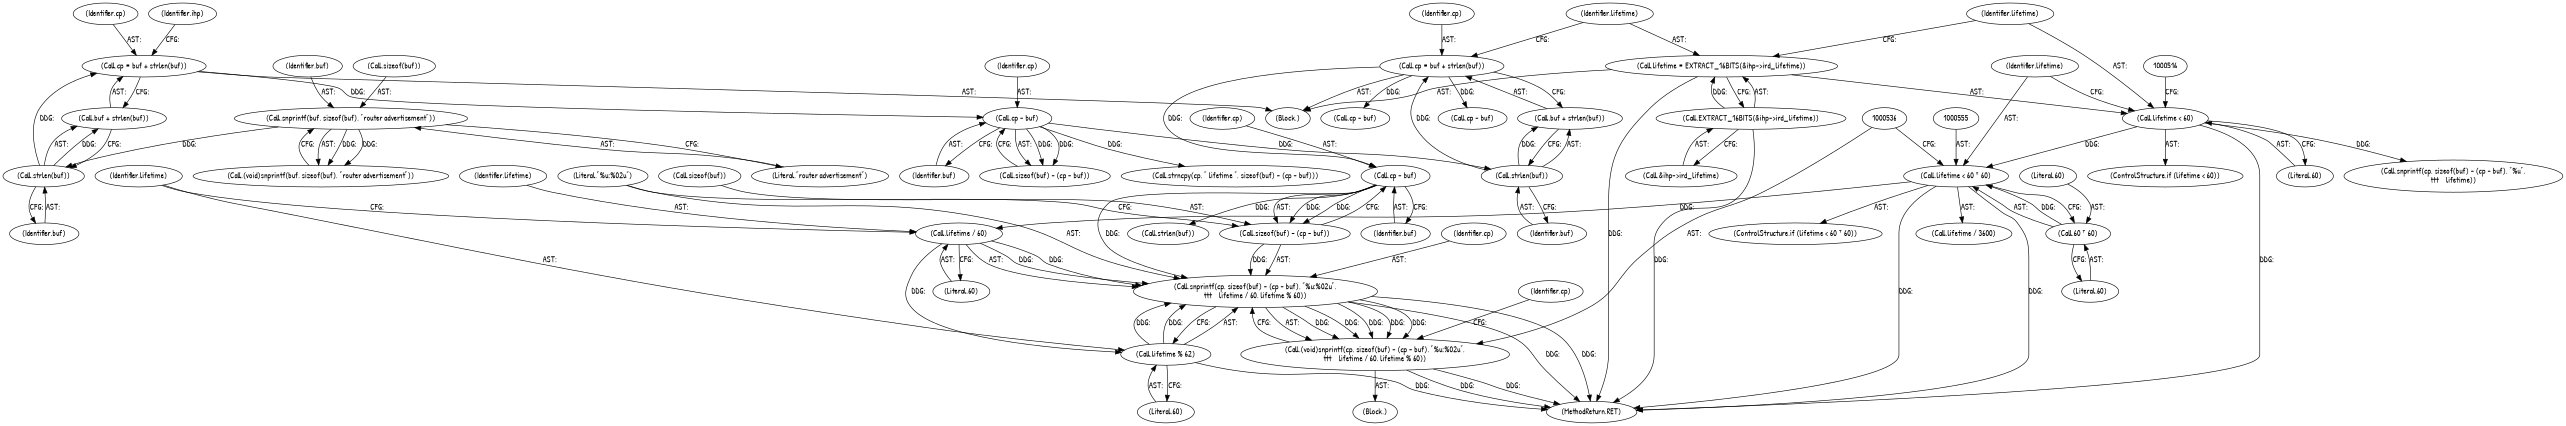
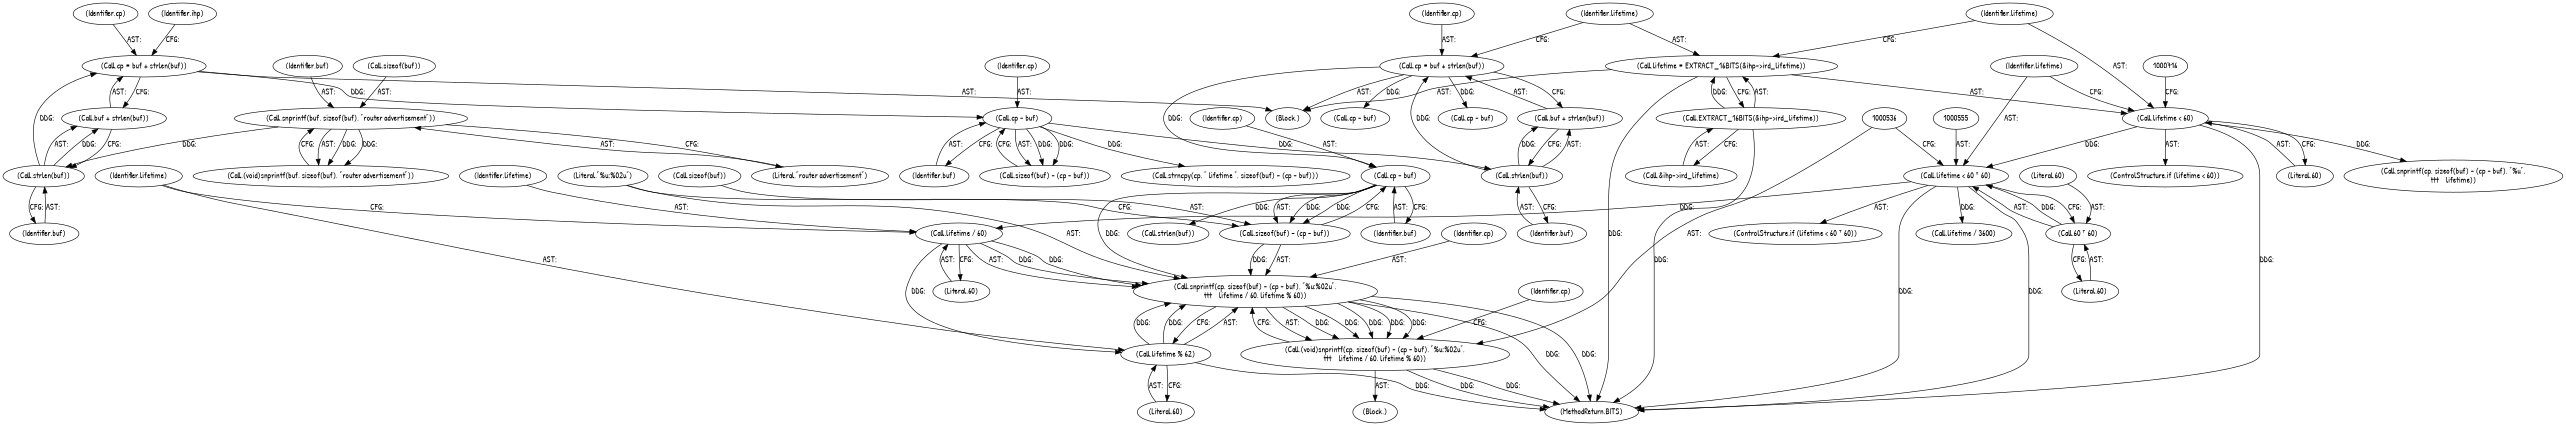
node "1000516": label "1000516" -> "1000716"
edge "(Call,lifetime < 60 * 60)" -> "(Call,lifetime / 3600)": label "AST: " -> "DDG: "
node "(MethodReturn,RET)": label "(MethodReturn,RET)" -> "(MethodReturn,BITS)"
